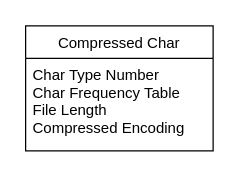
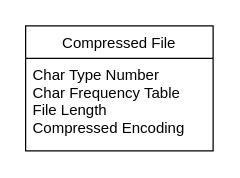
node "Compressed Char": label "Compressed Char" -> "Compressed File"
